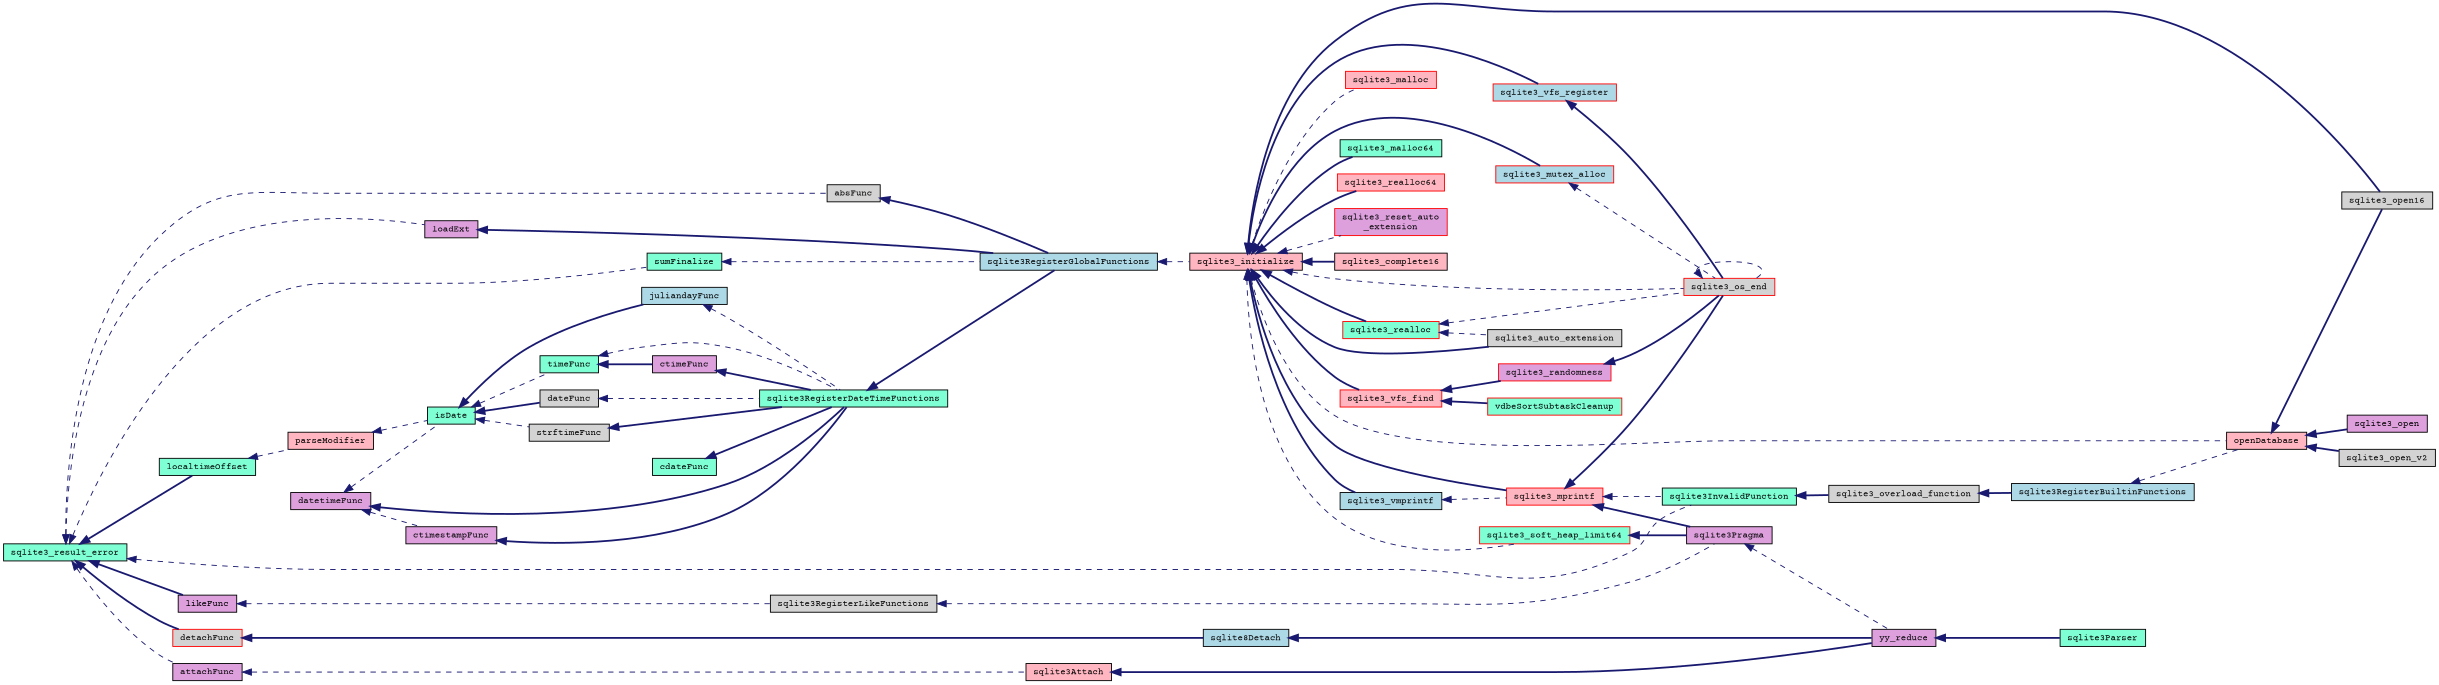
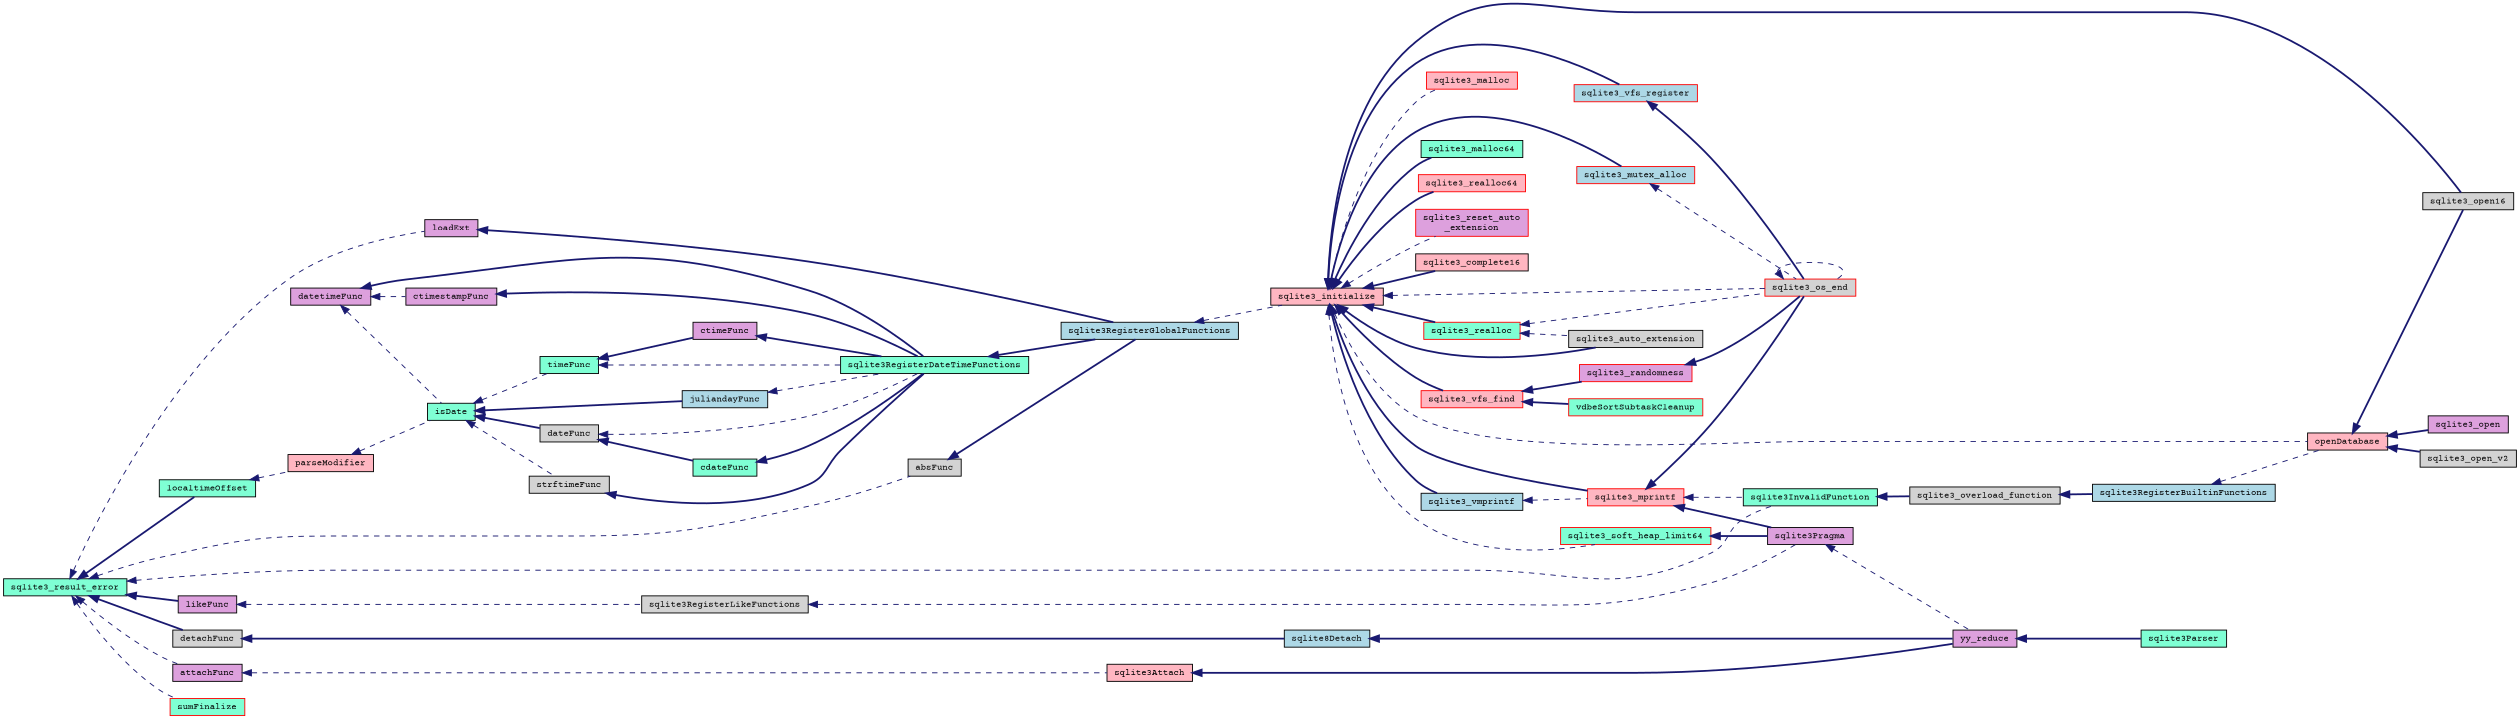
node "sumFinalize": color black -> red
edge "sqlite3RegisterGlobalFunctions" -> "sumFinalize": removed
edge "cdateFunc" -> "dateFunc": added
node "detachFunc": color red -> black
